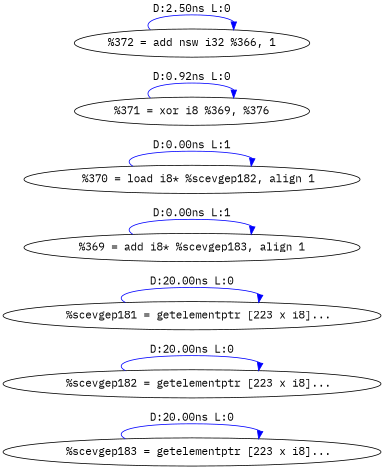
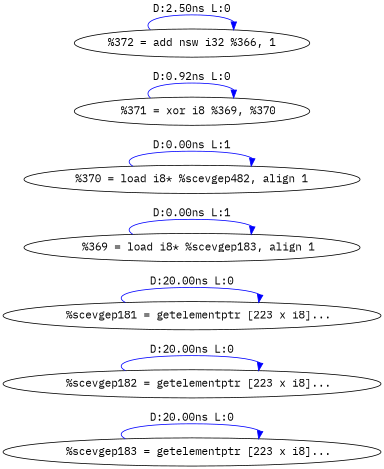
node "%371 = xor i8 %369, %376": label "%371 = xor i8 %369, %376" -> "%371 = xor i8 %369, %370"
node "%370 = load i8* %scevgep182, align 1": label "%370 = load i8* %scevgep182, align 1" -> "%370 = load i8* %scevgep482, align 1"
node "%369 = add i8* %scevgep183, align 1": label "%369 = add i8* %scevgep183, align 1" -> "%369 = load i8* %scevgep183, align 1"
